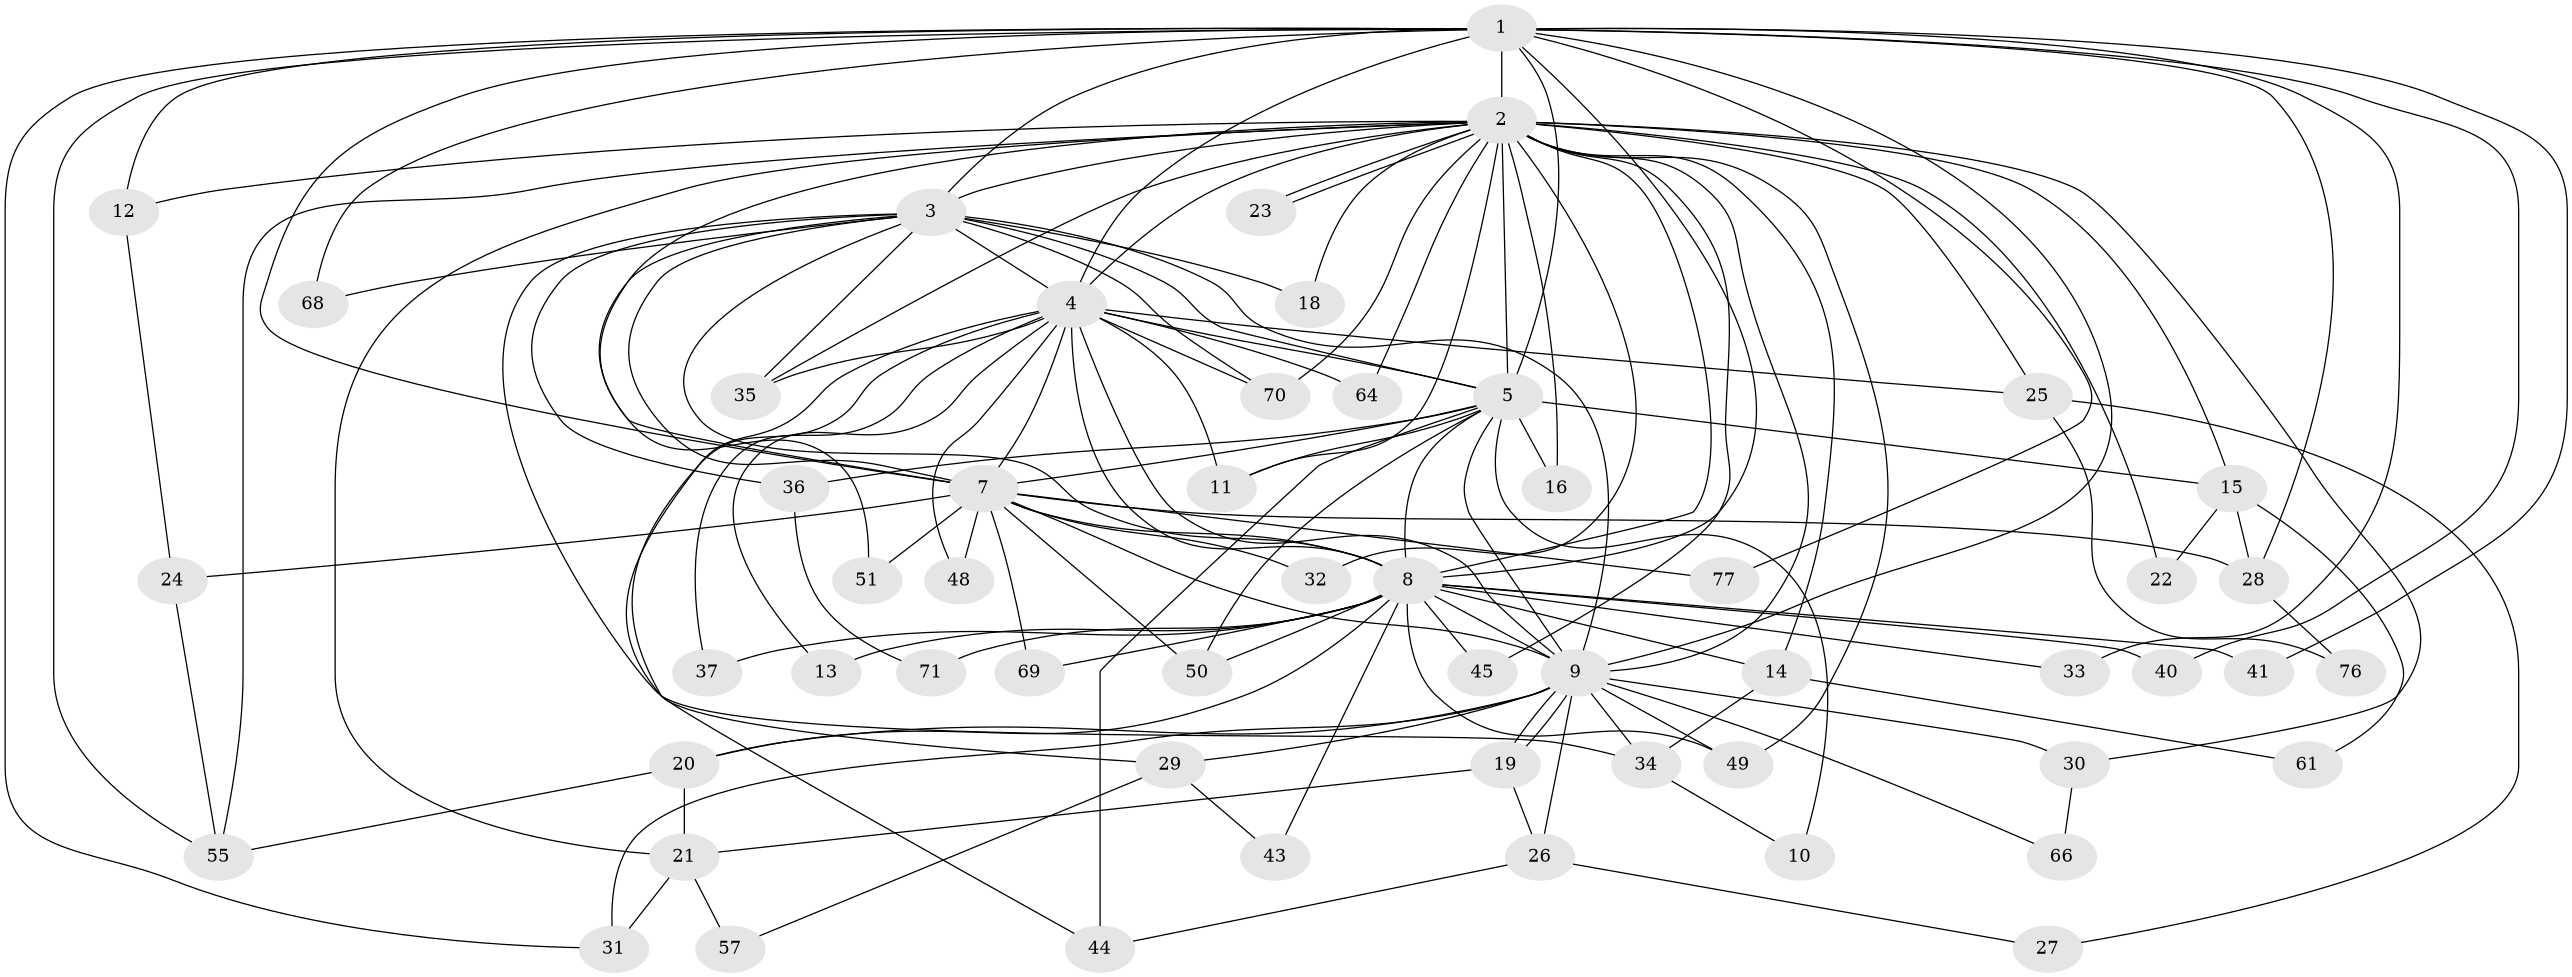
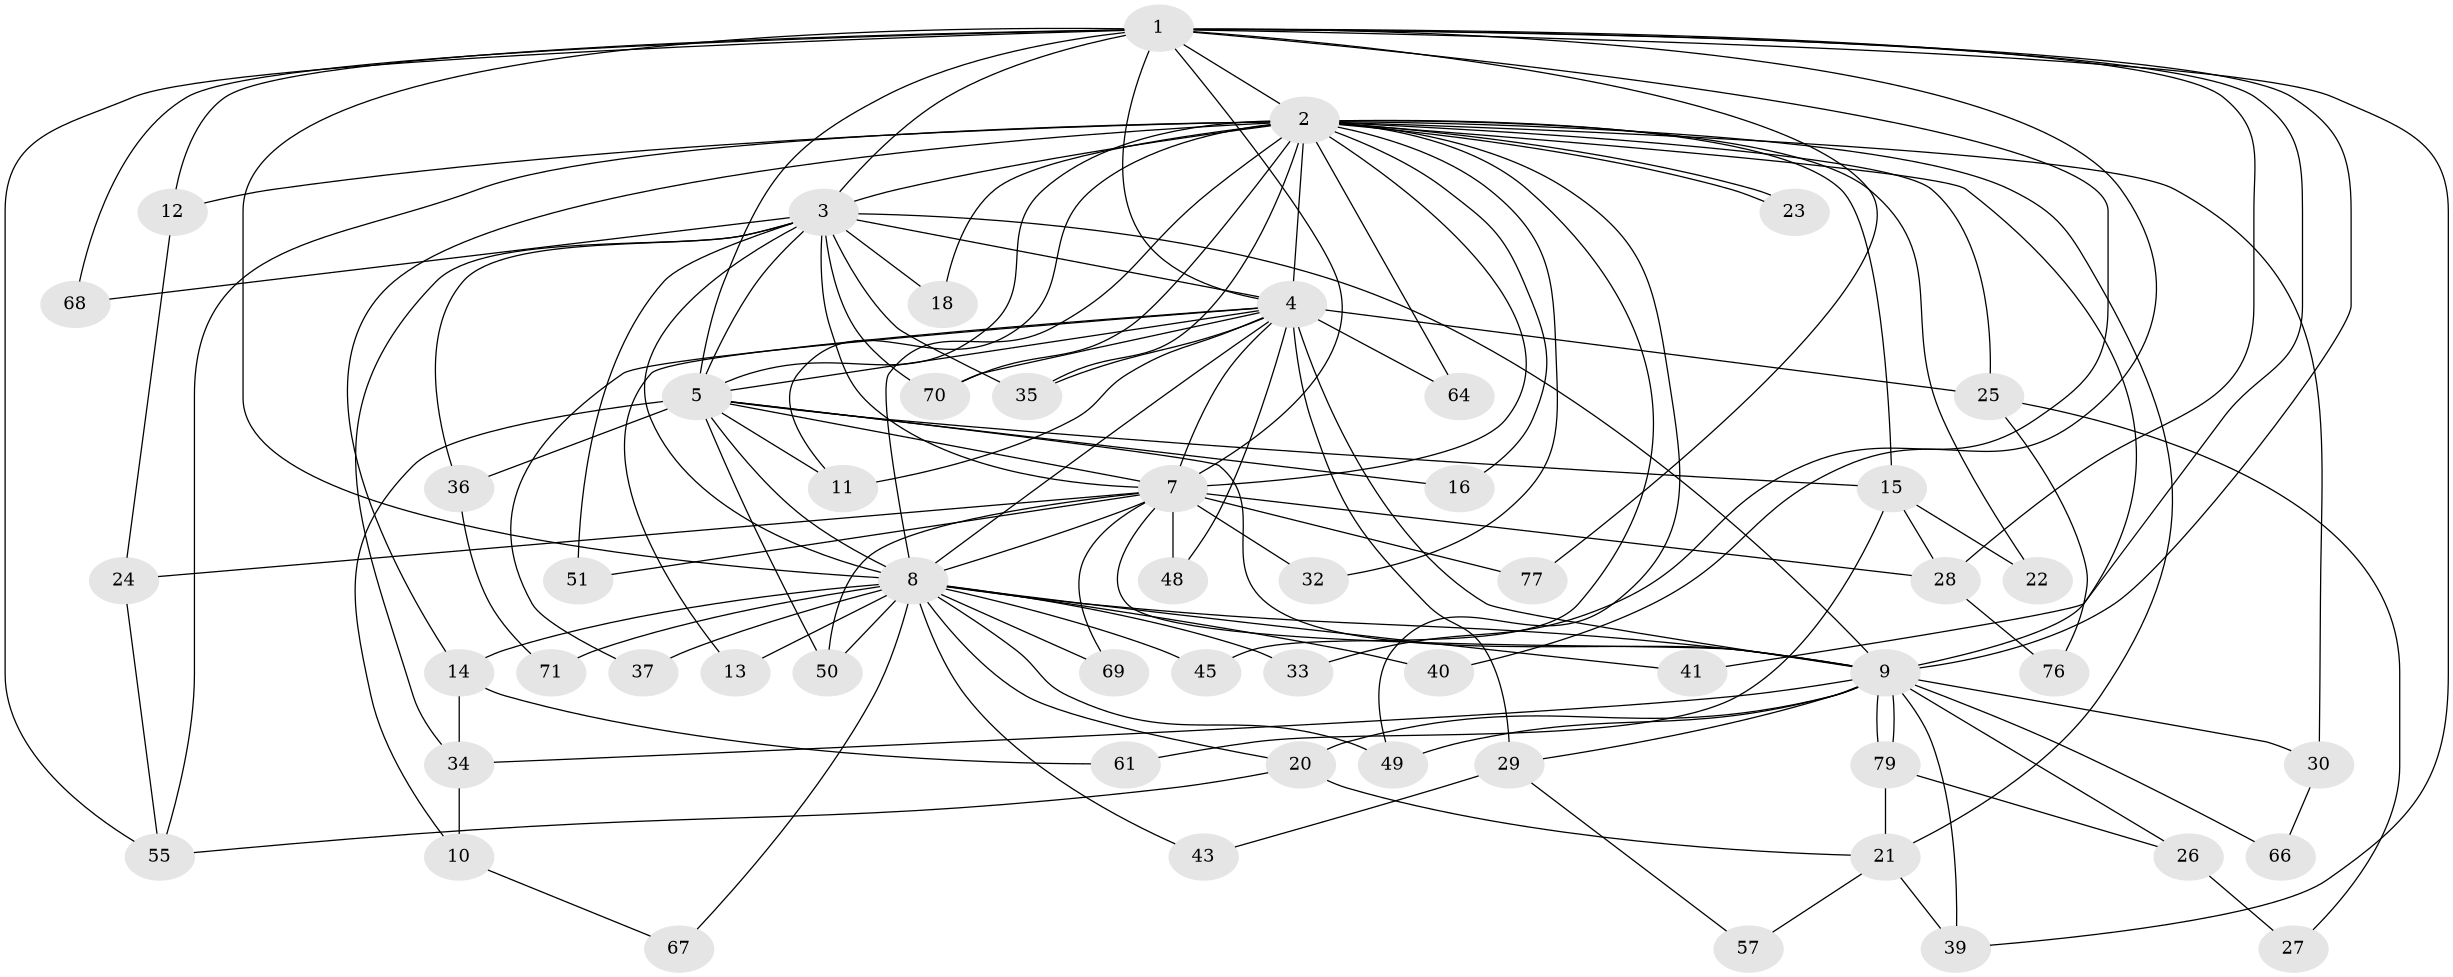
node "19": label "19" -> "79"
node "31": label "31" -> "39"
node "67": added
node "44": removed
